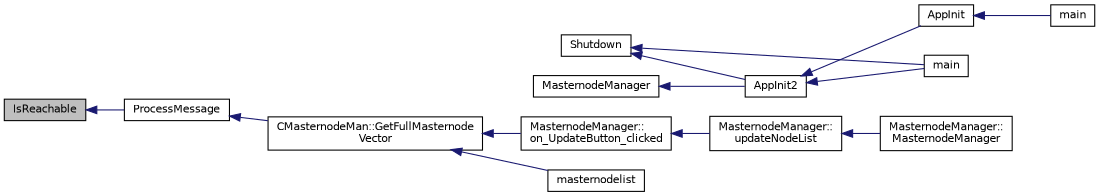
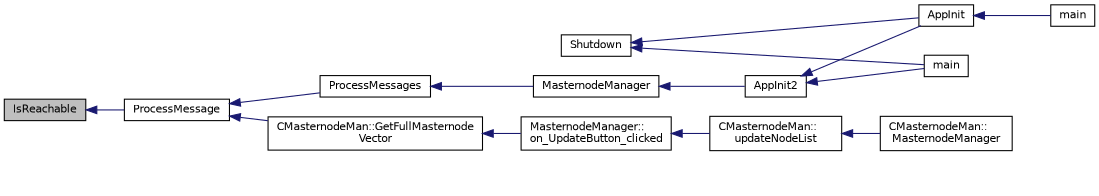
edge "AppInit2" -> "Shutdown": now "AppInit" -> "Shutdown"
node "ProcessMessages": added
node "MasternodeManager:: updateNodeList": label "MasternodeManager:: updateNodeList" -> "CMasternodeMan:: updateNodeList"
node "MasternodeManager:: MasternodeManager": label "MasternodeManager:: MasternodeManager" -> "CMasternodeMan:: MasternodeManager"
node "masternodelist": removed
